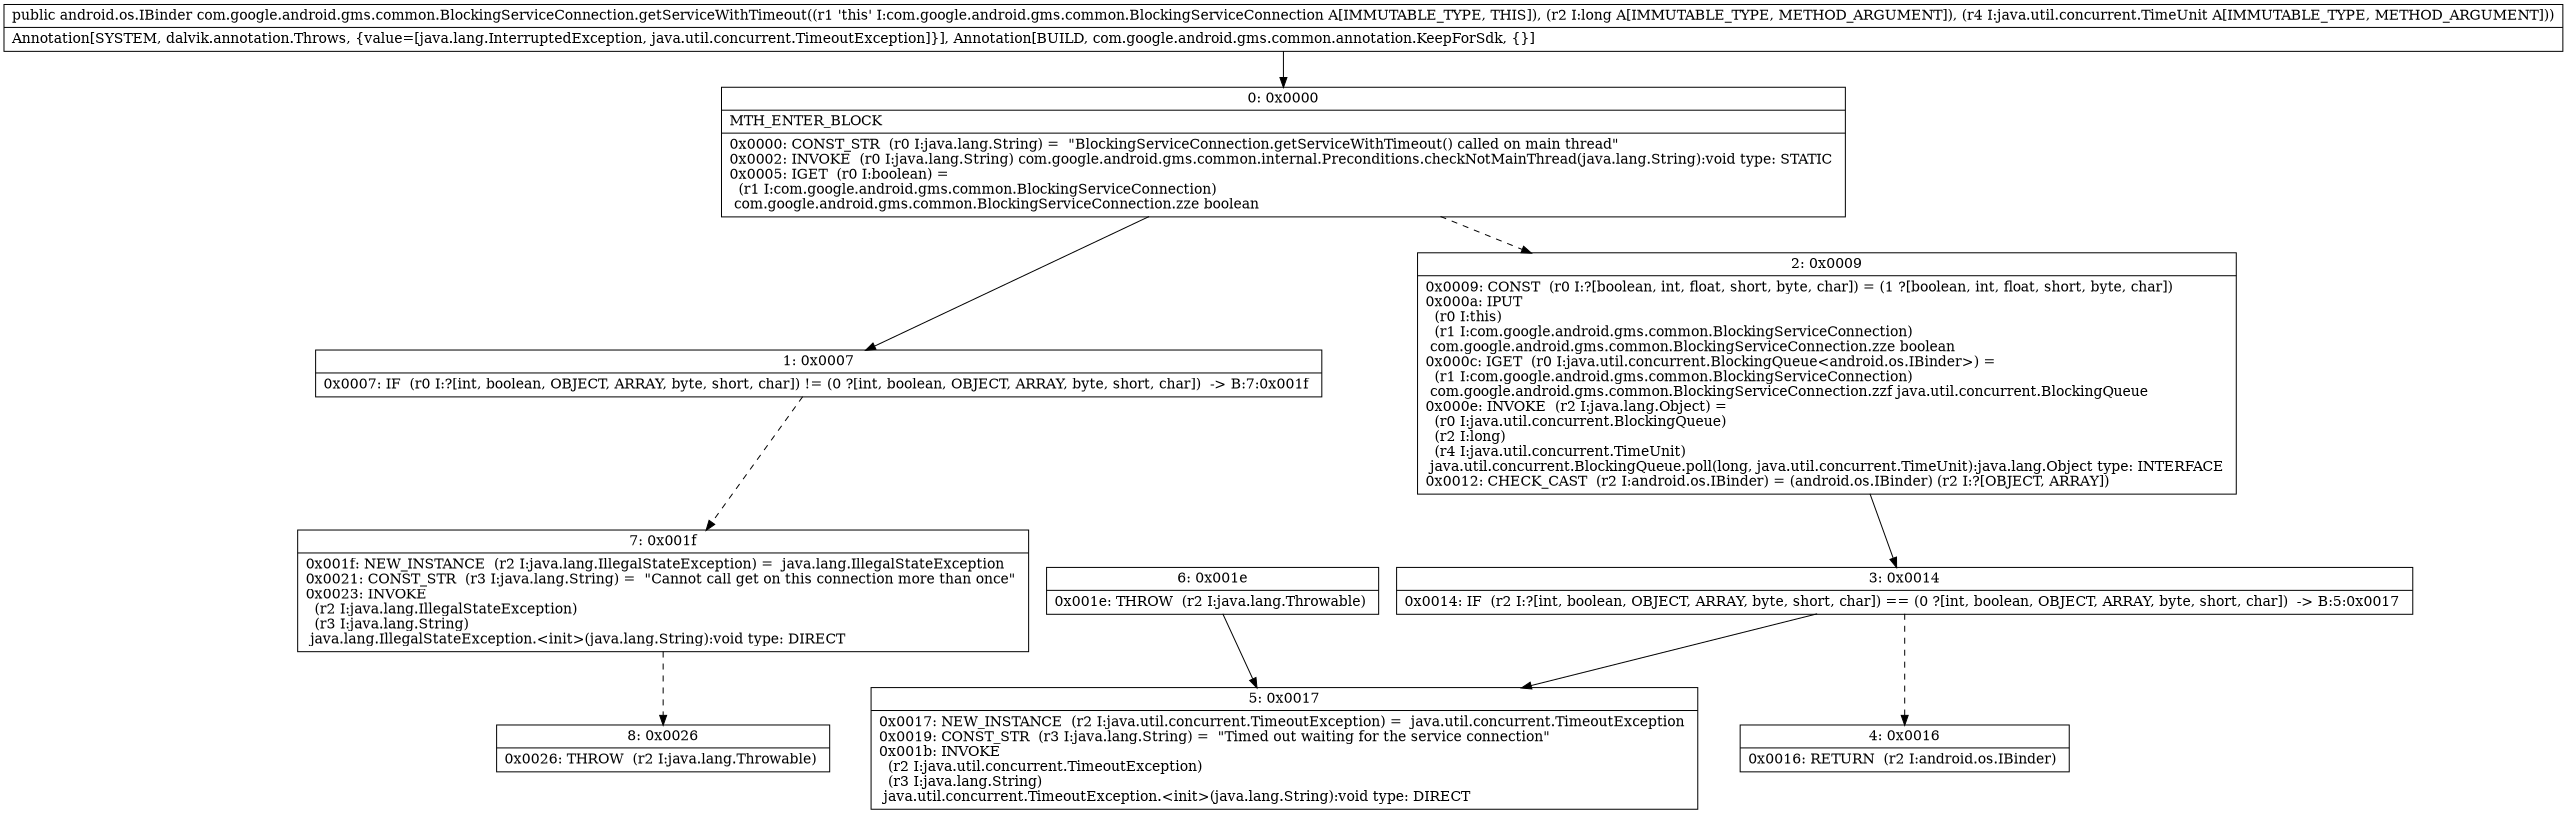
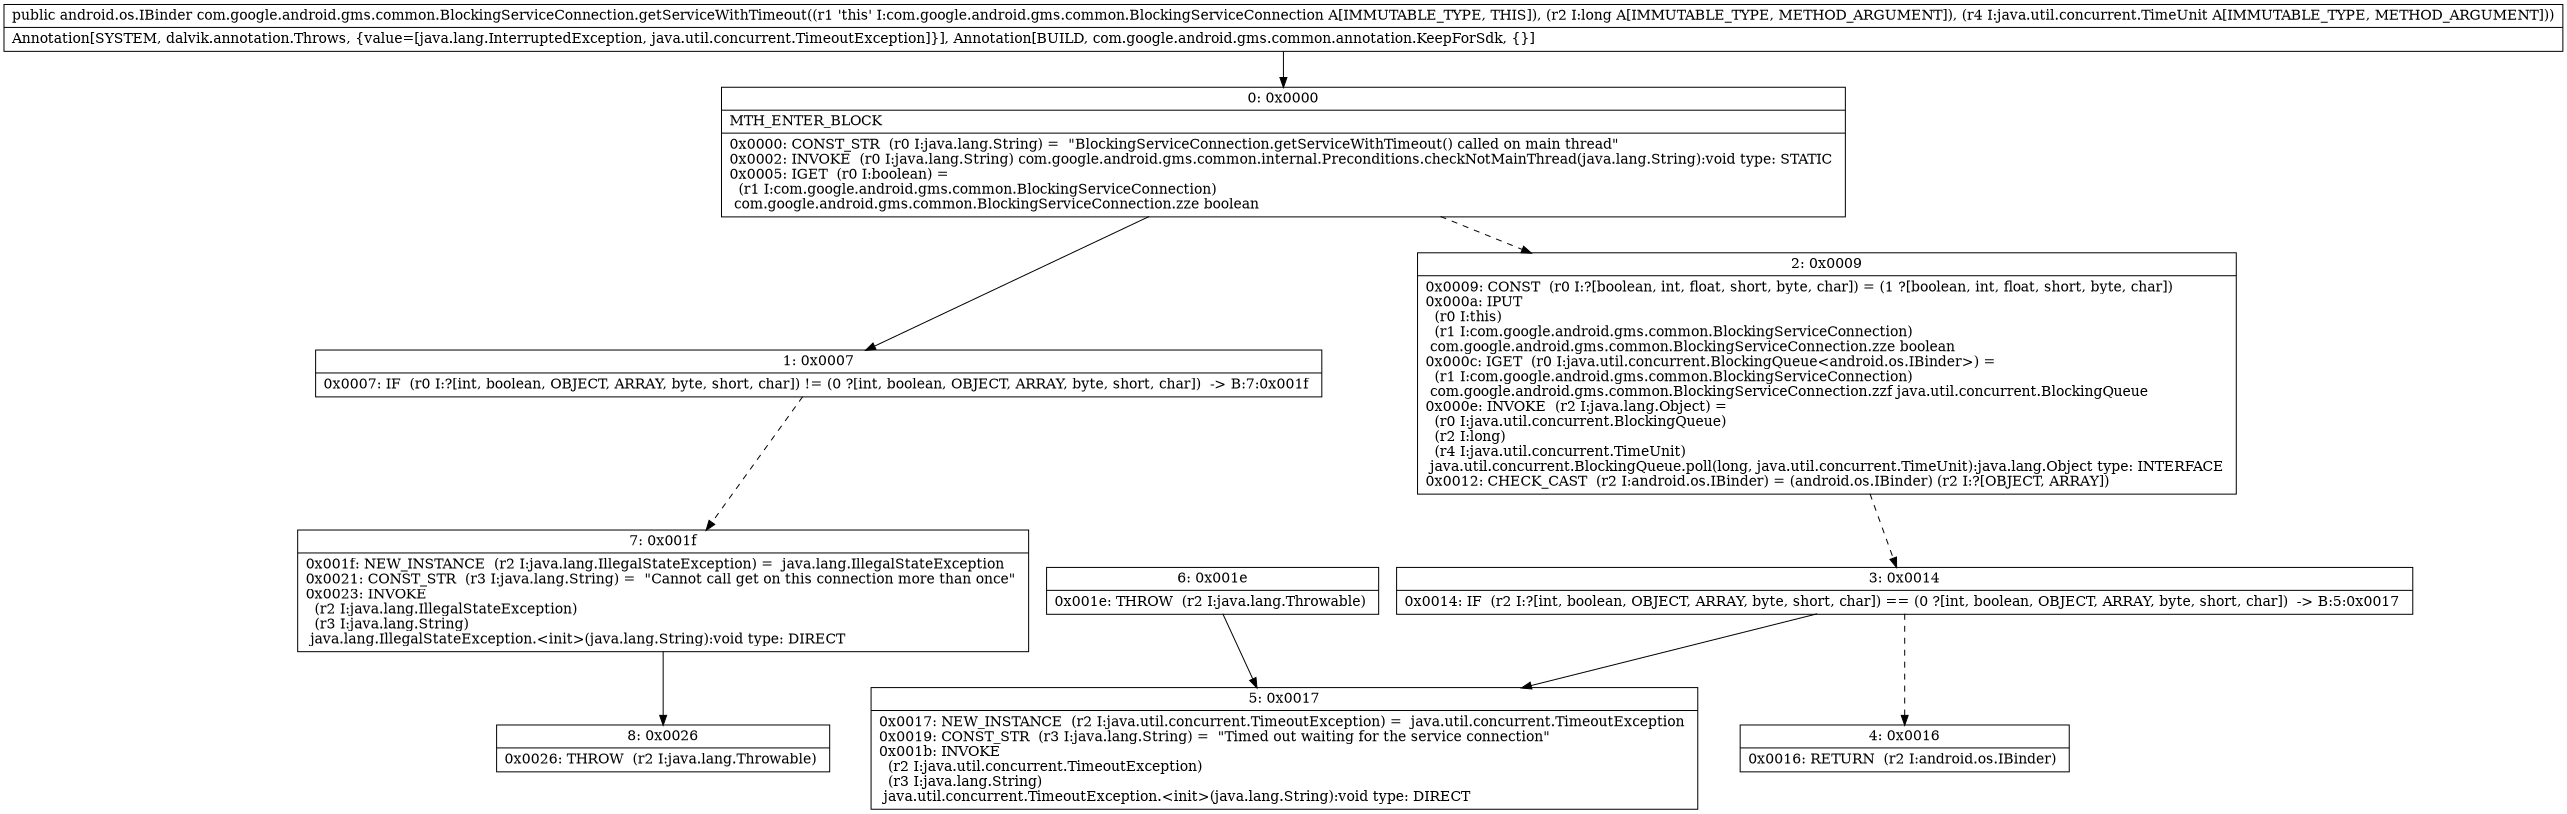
edge "2: 0x0009" -> "3: 0x0014": style solid -> dashed
edge "7: 0x001f" -> "8: 0x0026": style dashed -> solid
